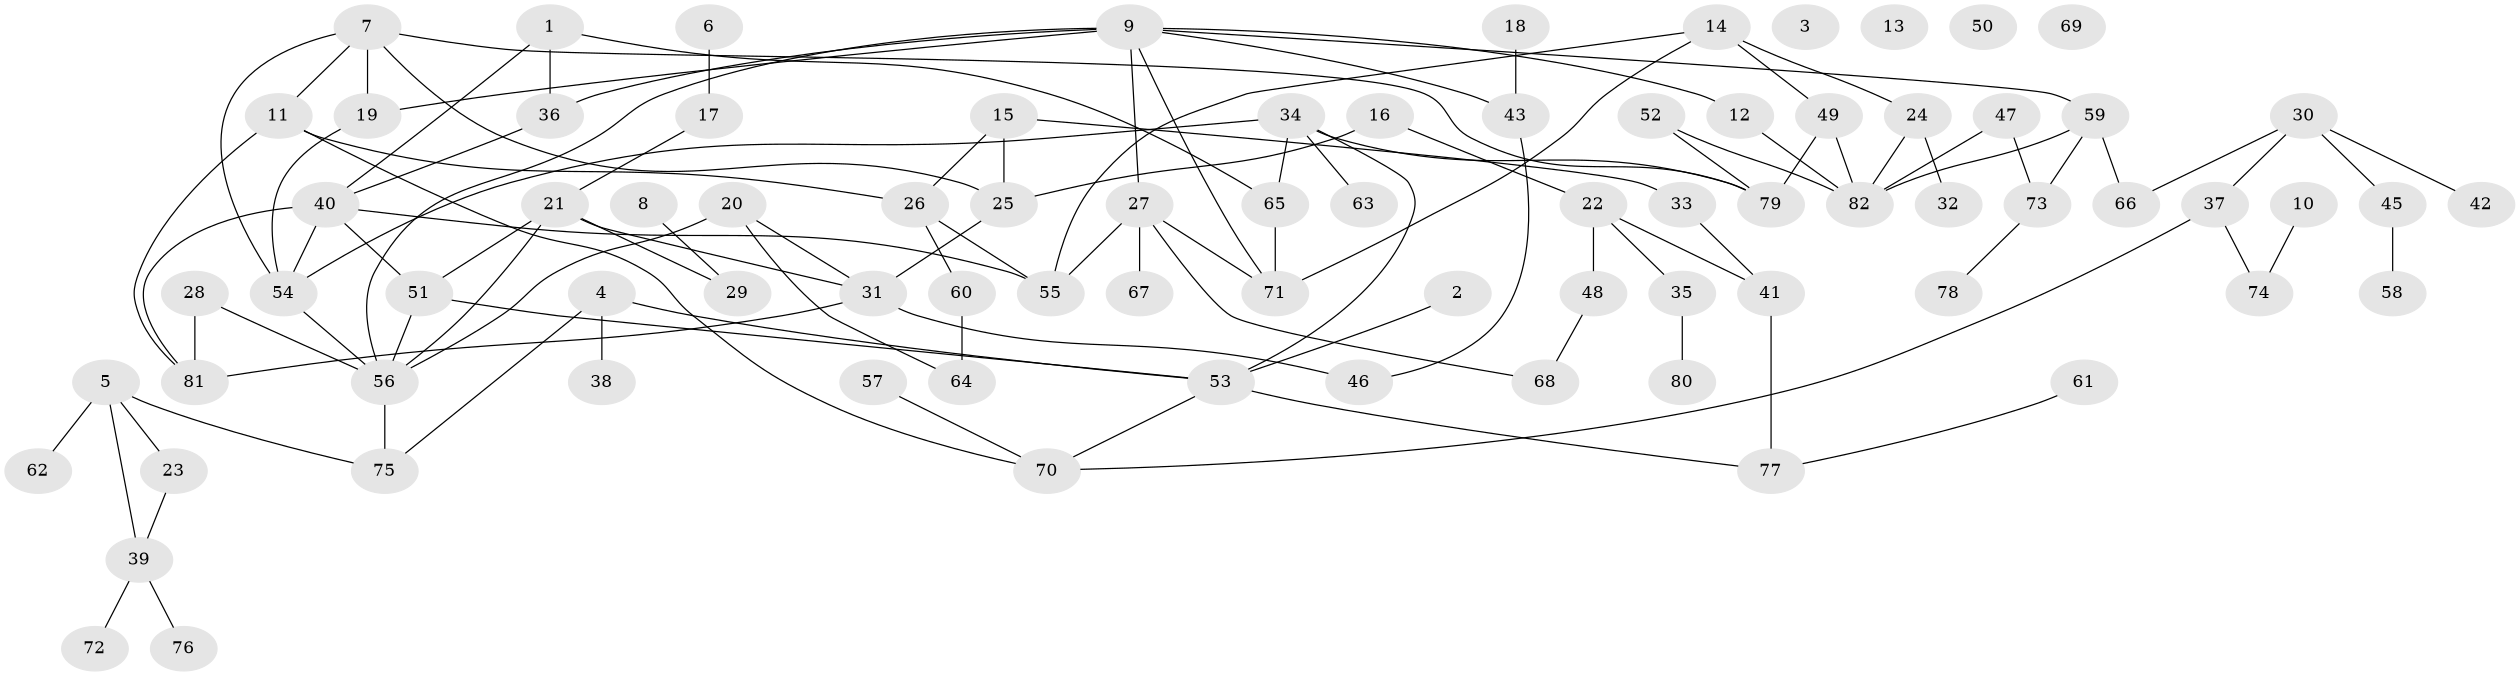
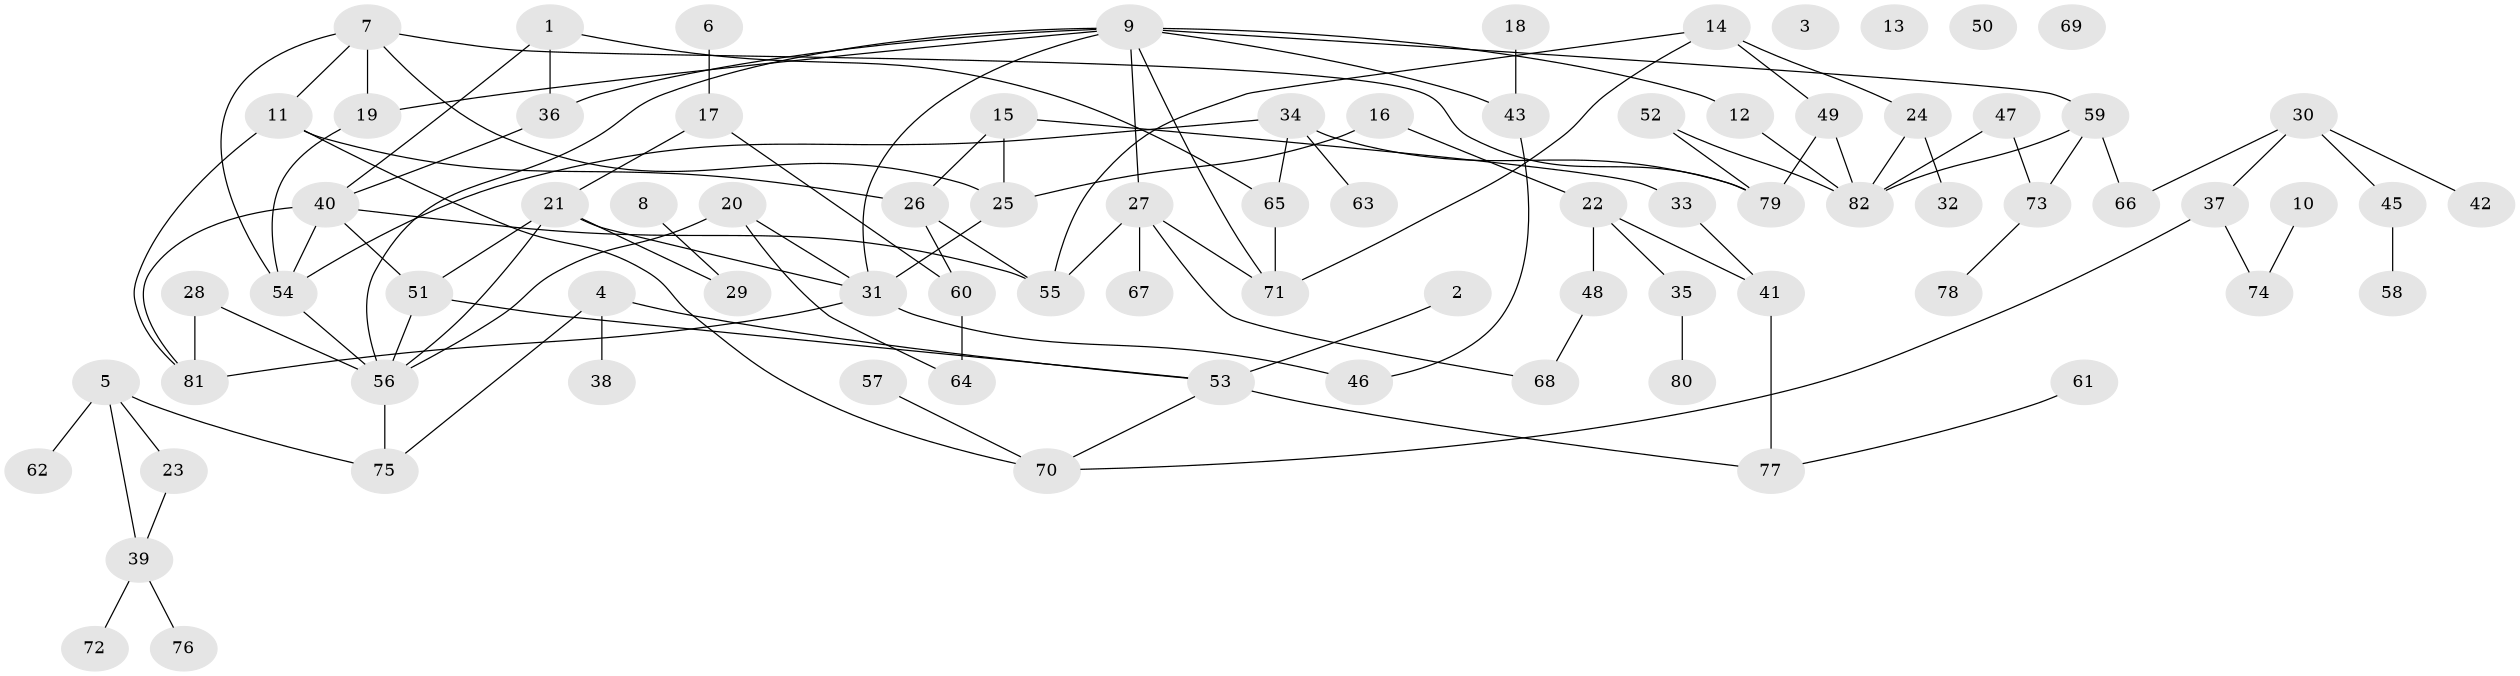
edge "9" -- "31": added
edge "17" -- "60": added
edge "34" -- "53": removed
